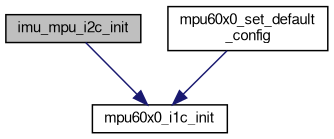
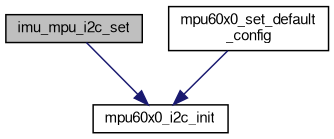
node "imu_mpu_i2c_init": label "imu_mpu_i2c_init" -> "imu_mpu_i2c_set"
node "mpu60x0_i1c_init": label "mpu60x0_i1c_init" -> "mpu60x0_i2c_init"
